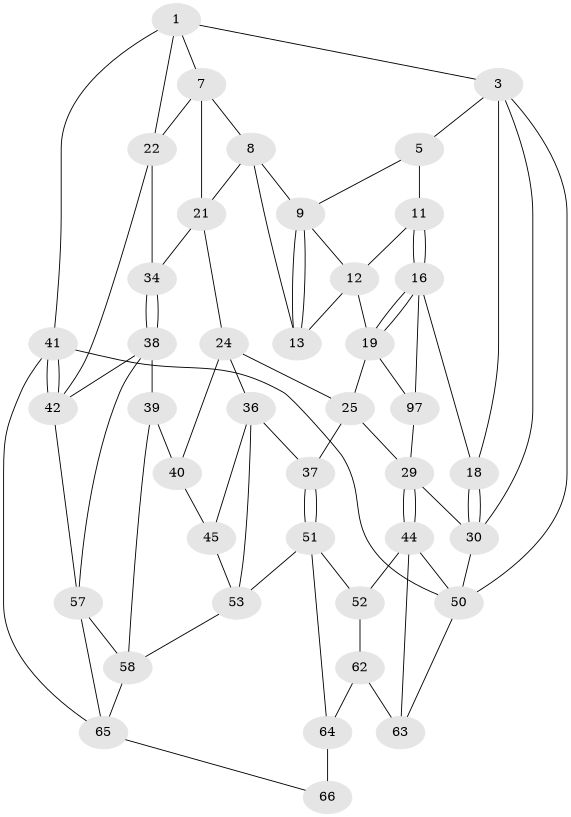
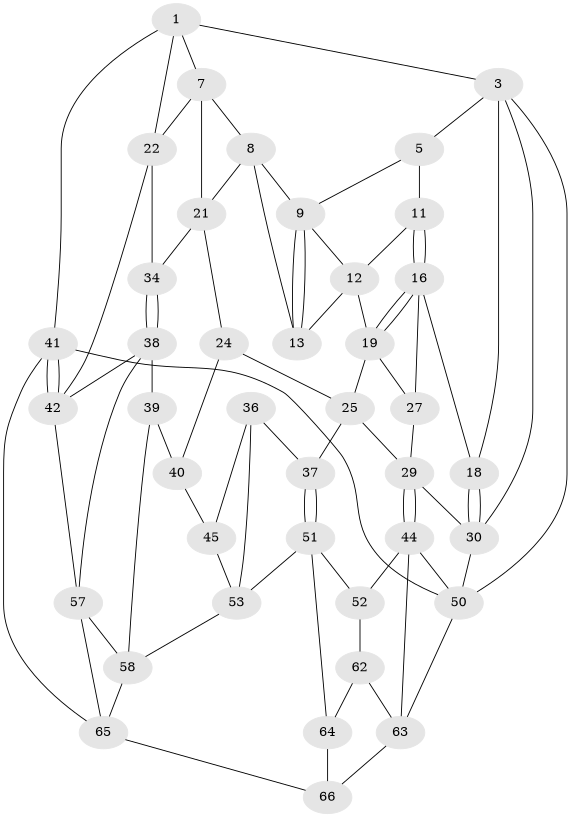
edge "24" -- "36": removed
node "97": label "97" -> "27"
edge "63" -- "66": added
